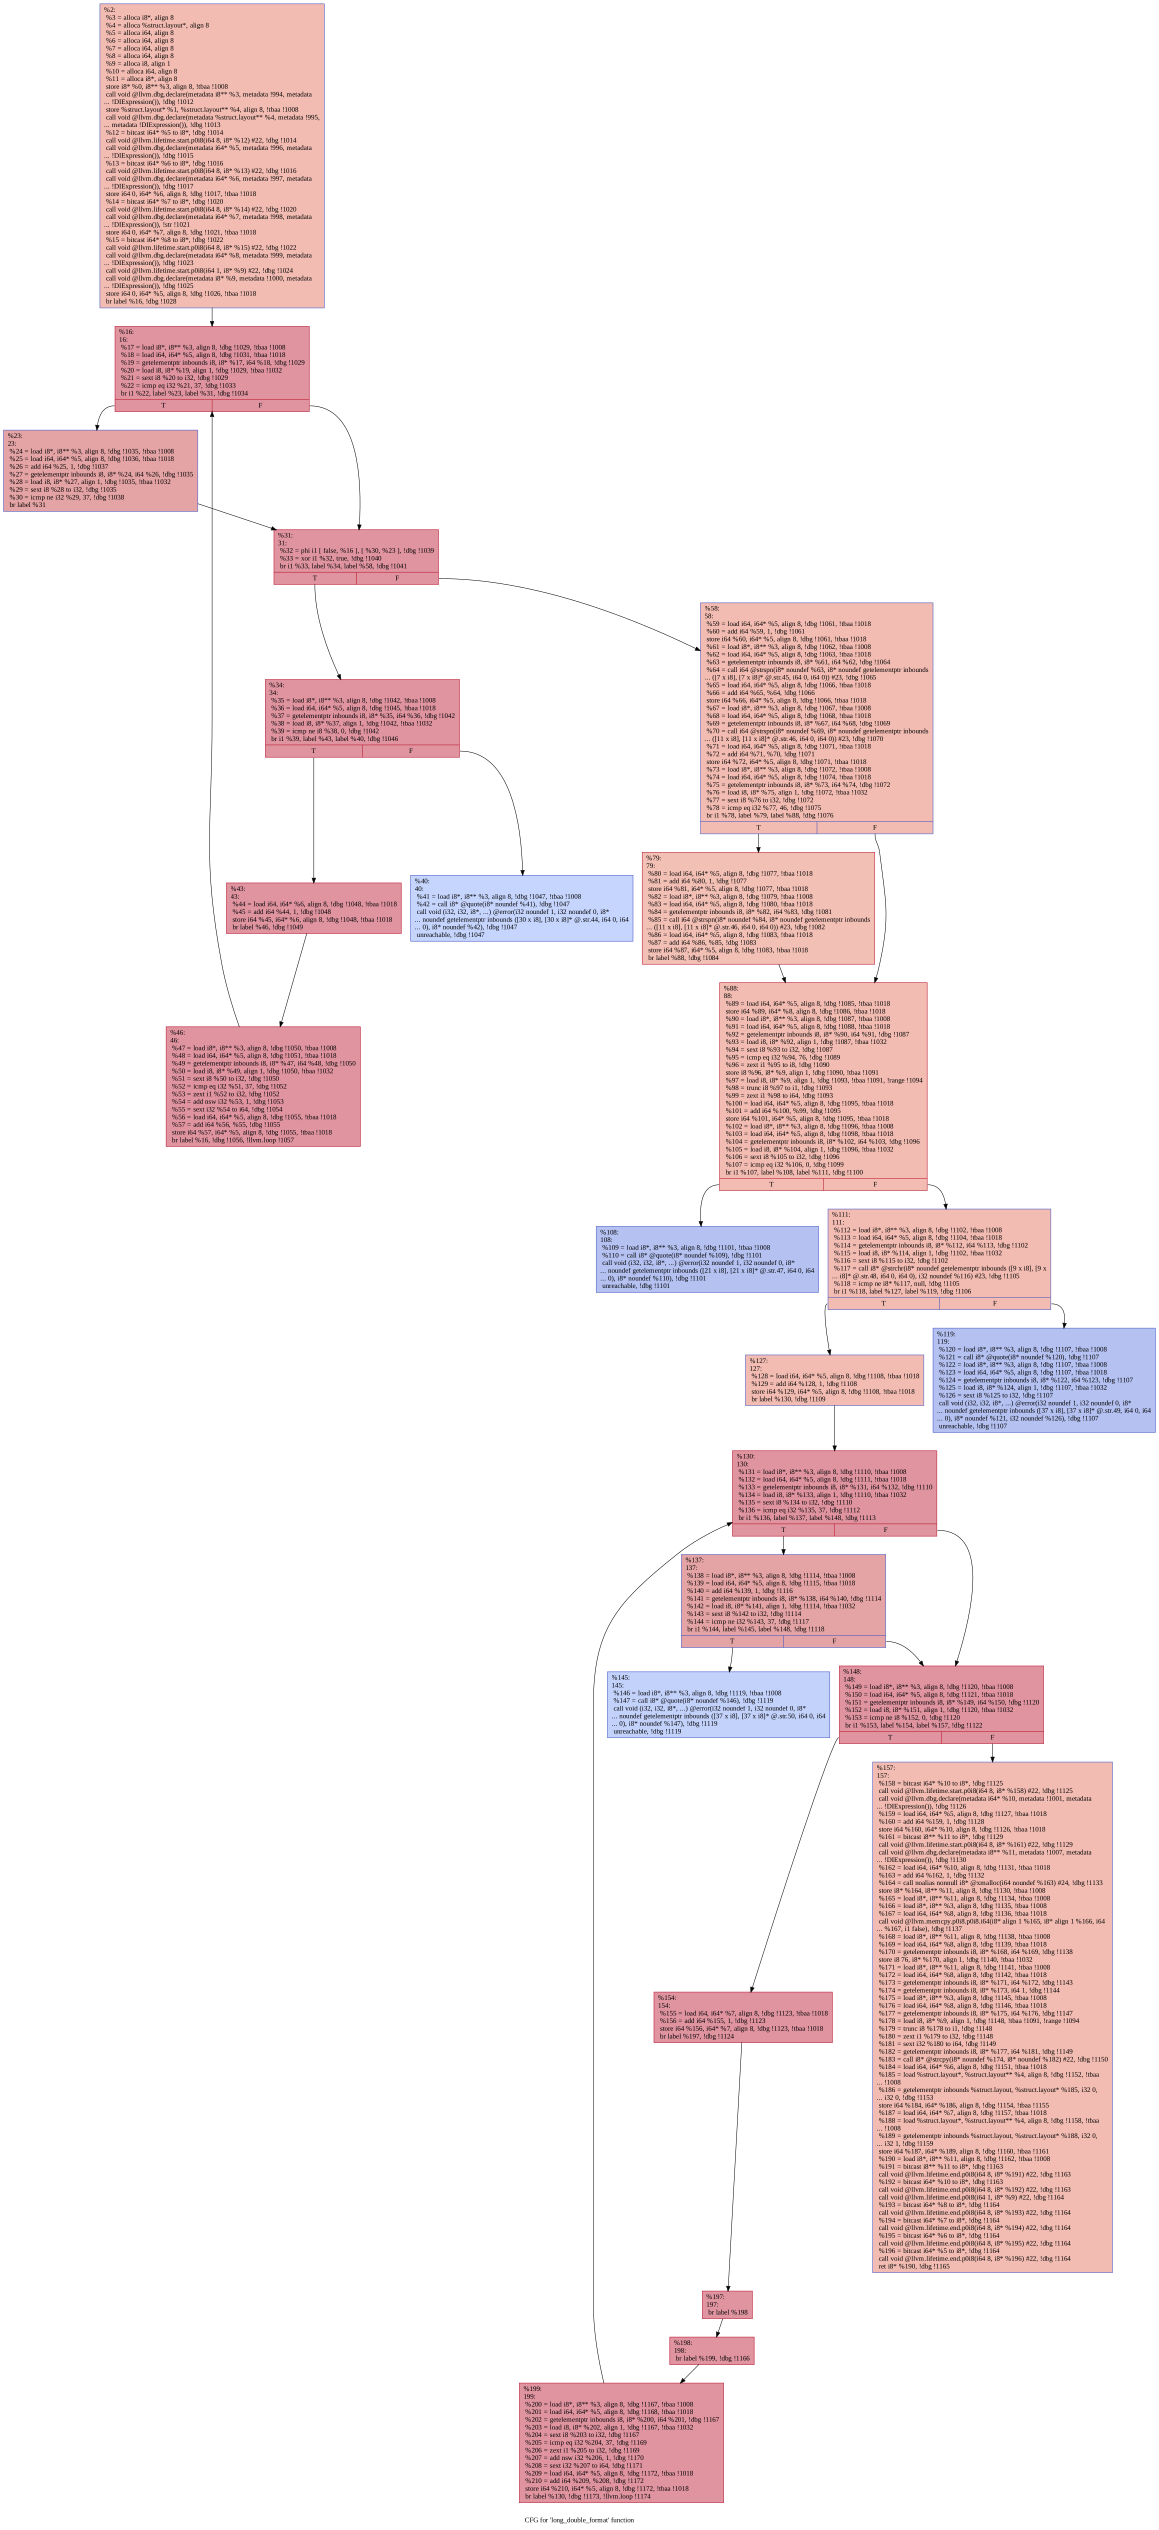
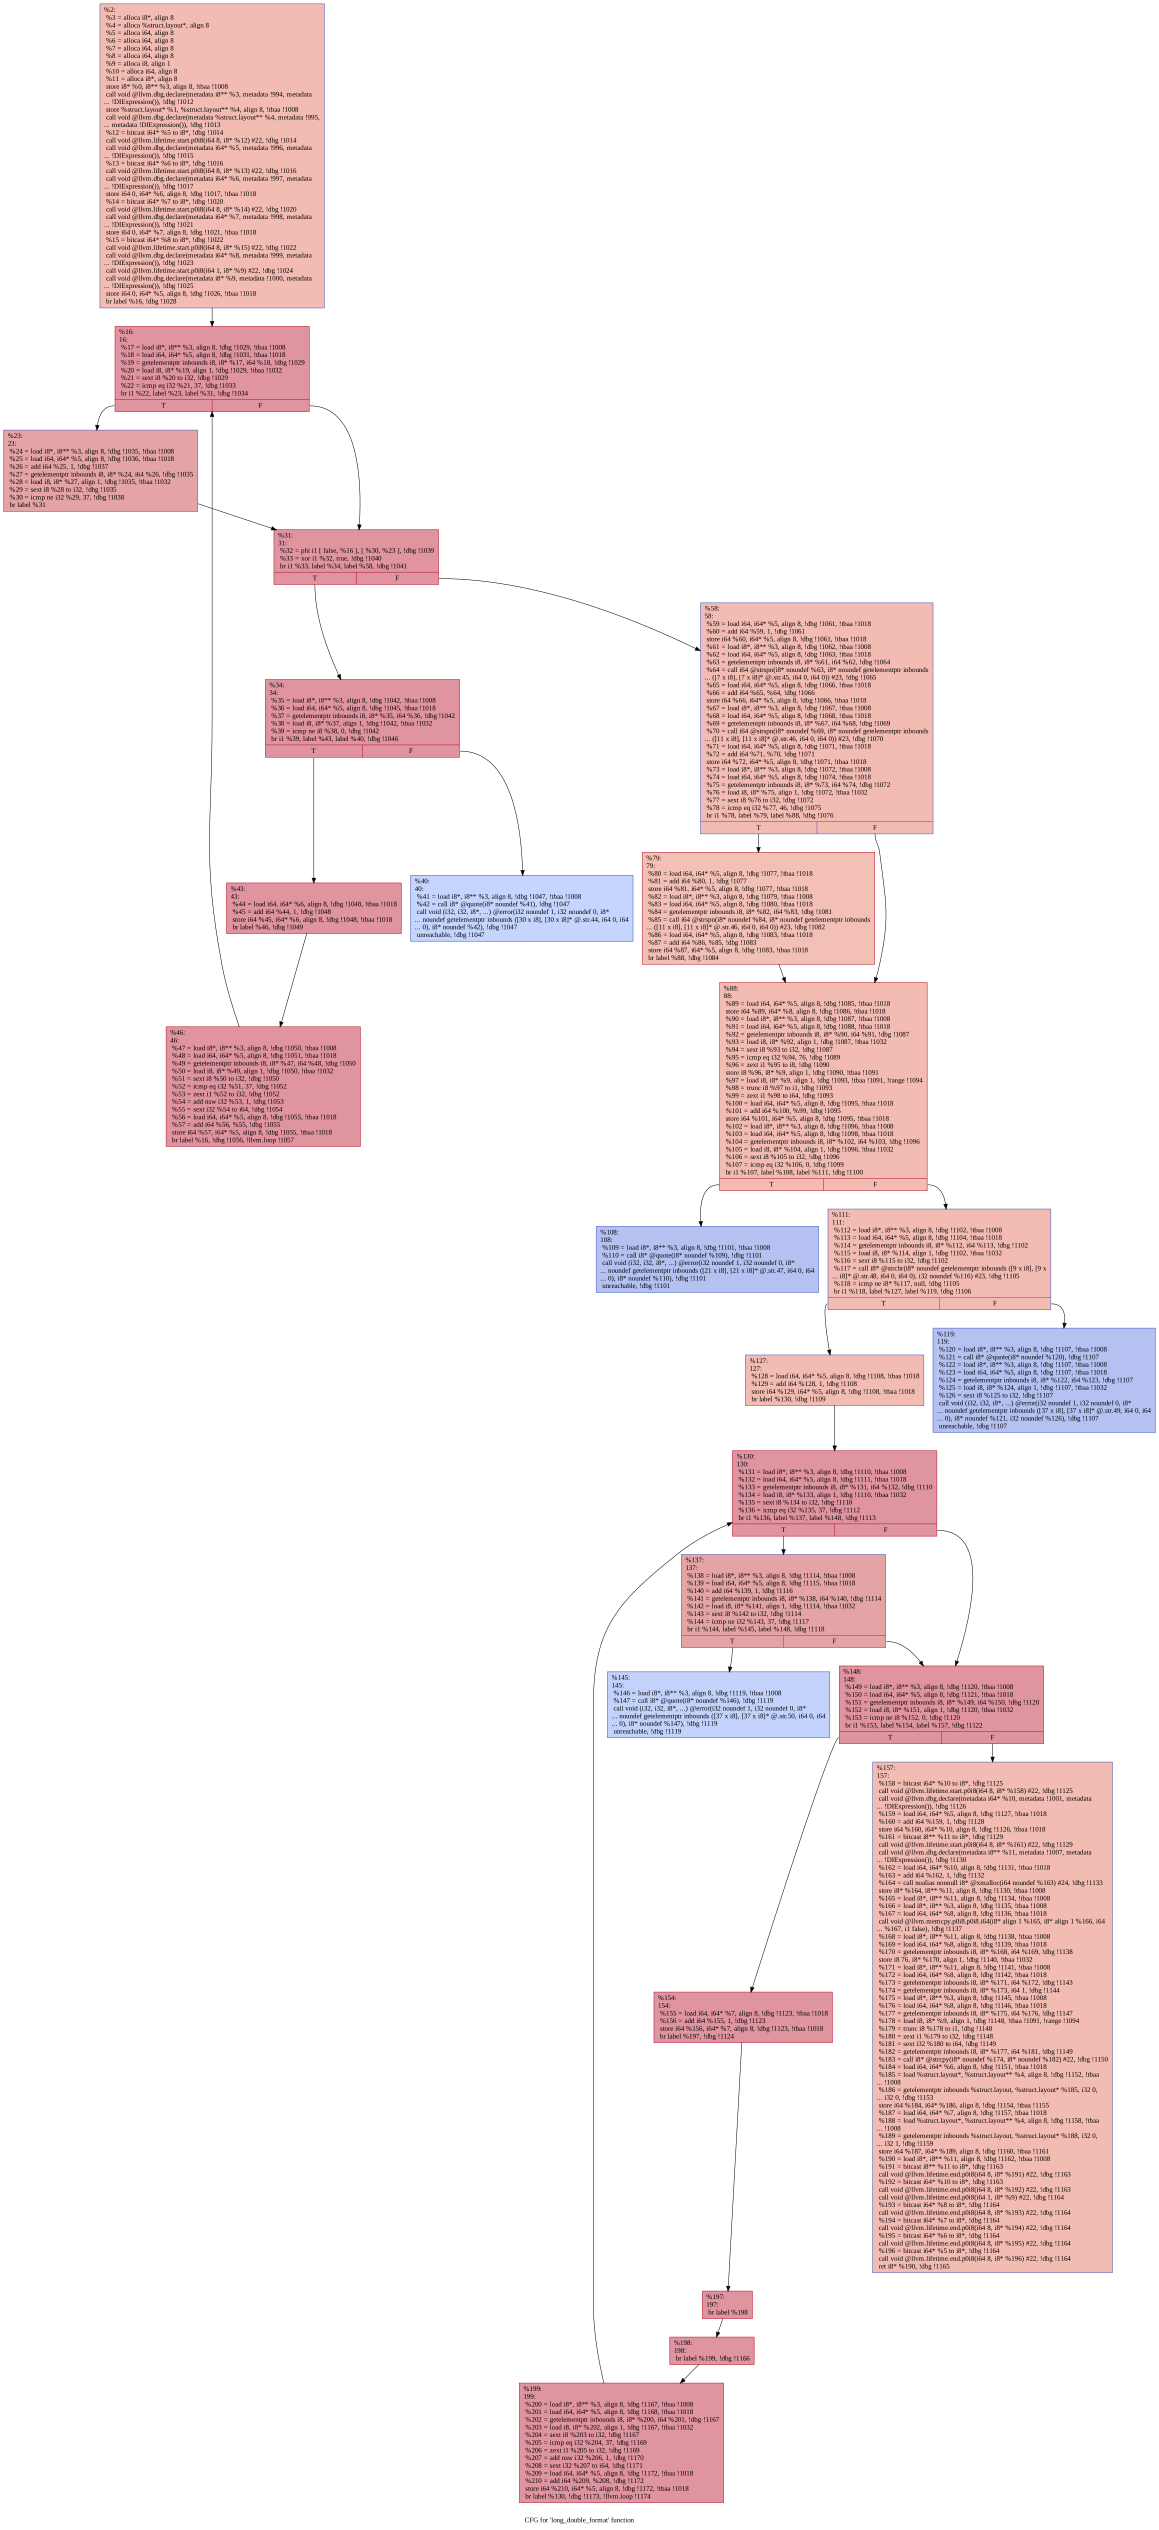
node "%2:": text "... !DIExpression()), !str !1021" -> "... !DIExpression()), !dbg !1021"
